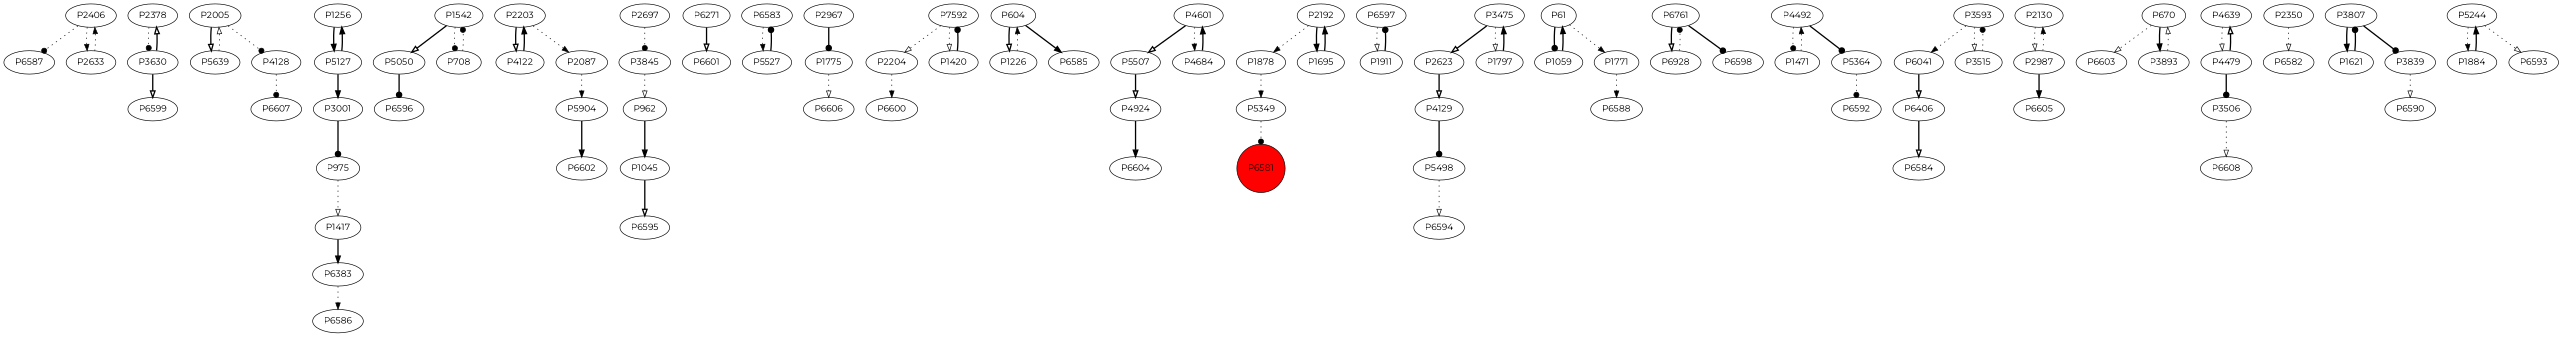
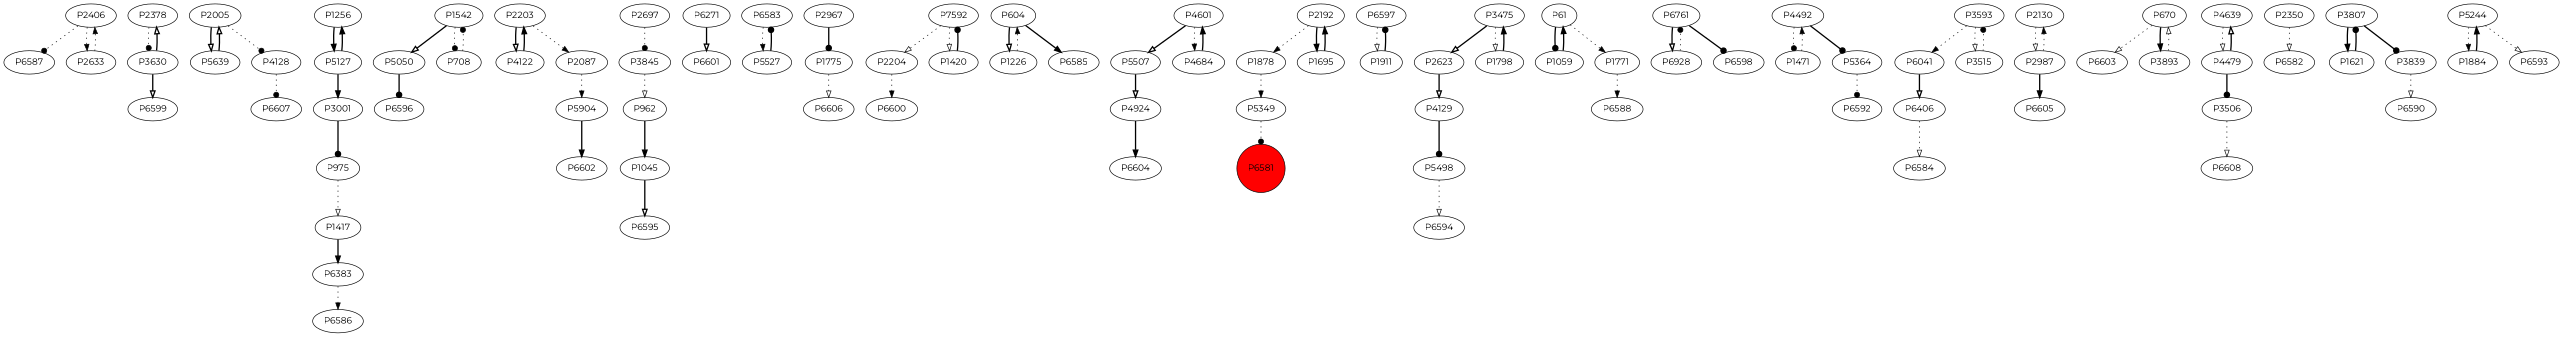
edge "P5639" -> "P2005": style dotted -> bold
node "P1797": label "P1797" -> "P1798"
edge "P6406" -> "P6584": style bold -> dotted
